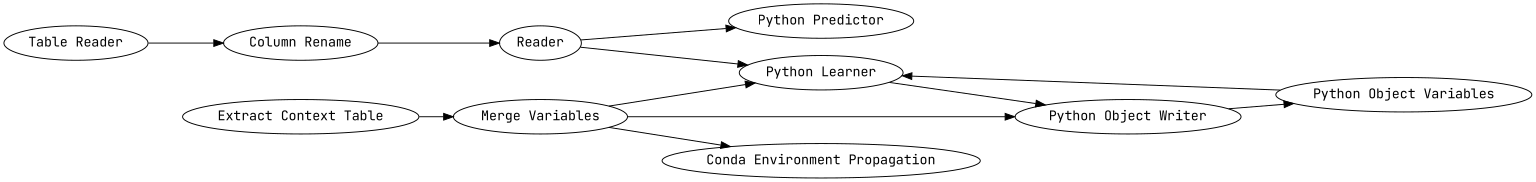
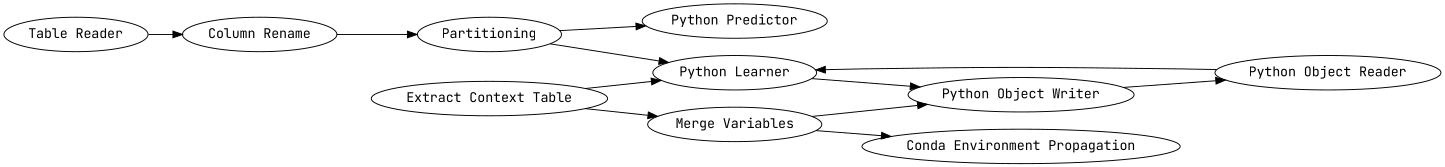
node "Reader": label "Reader" -> "Partitioning"
edge "Merge Variables" -> "Python Learner": now "Extract Context Table" -> "Python Learner"
node "Python Object Variables": label "Python Object Variables" -> "Python Object Reader"
